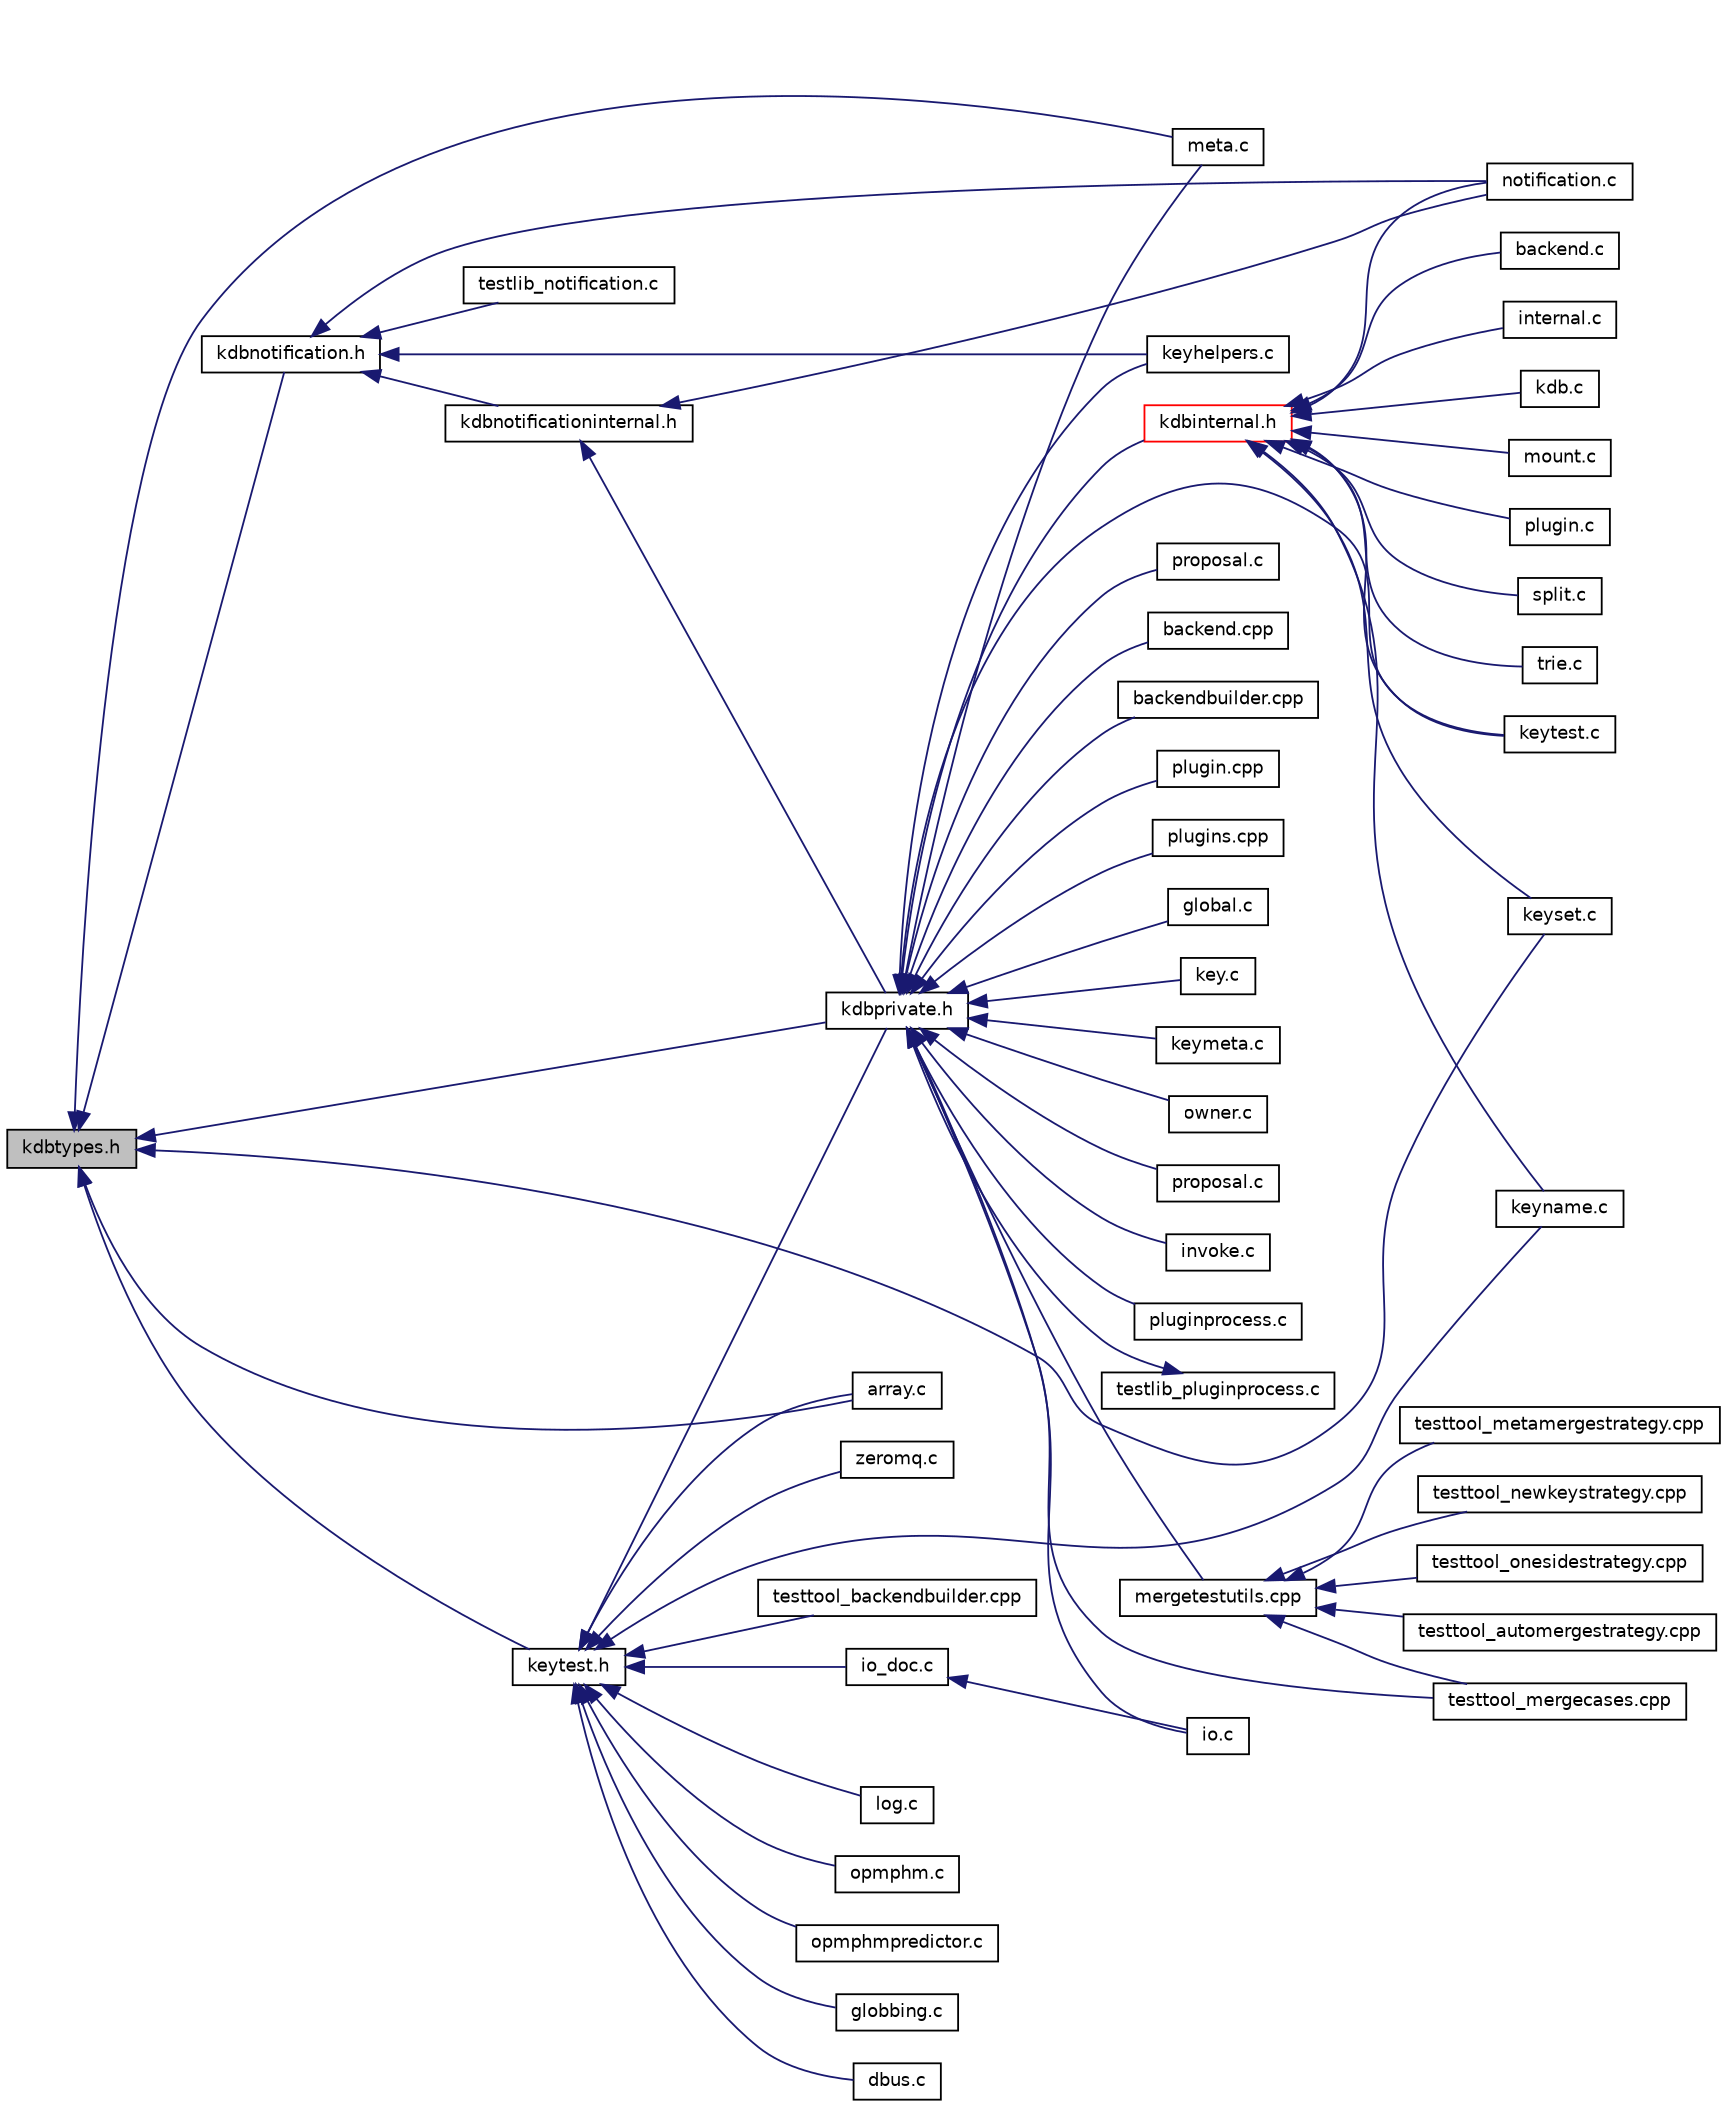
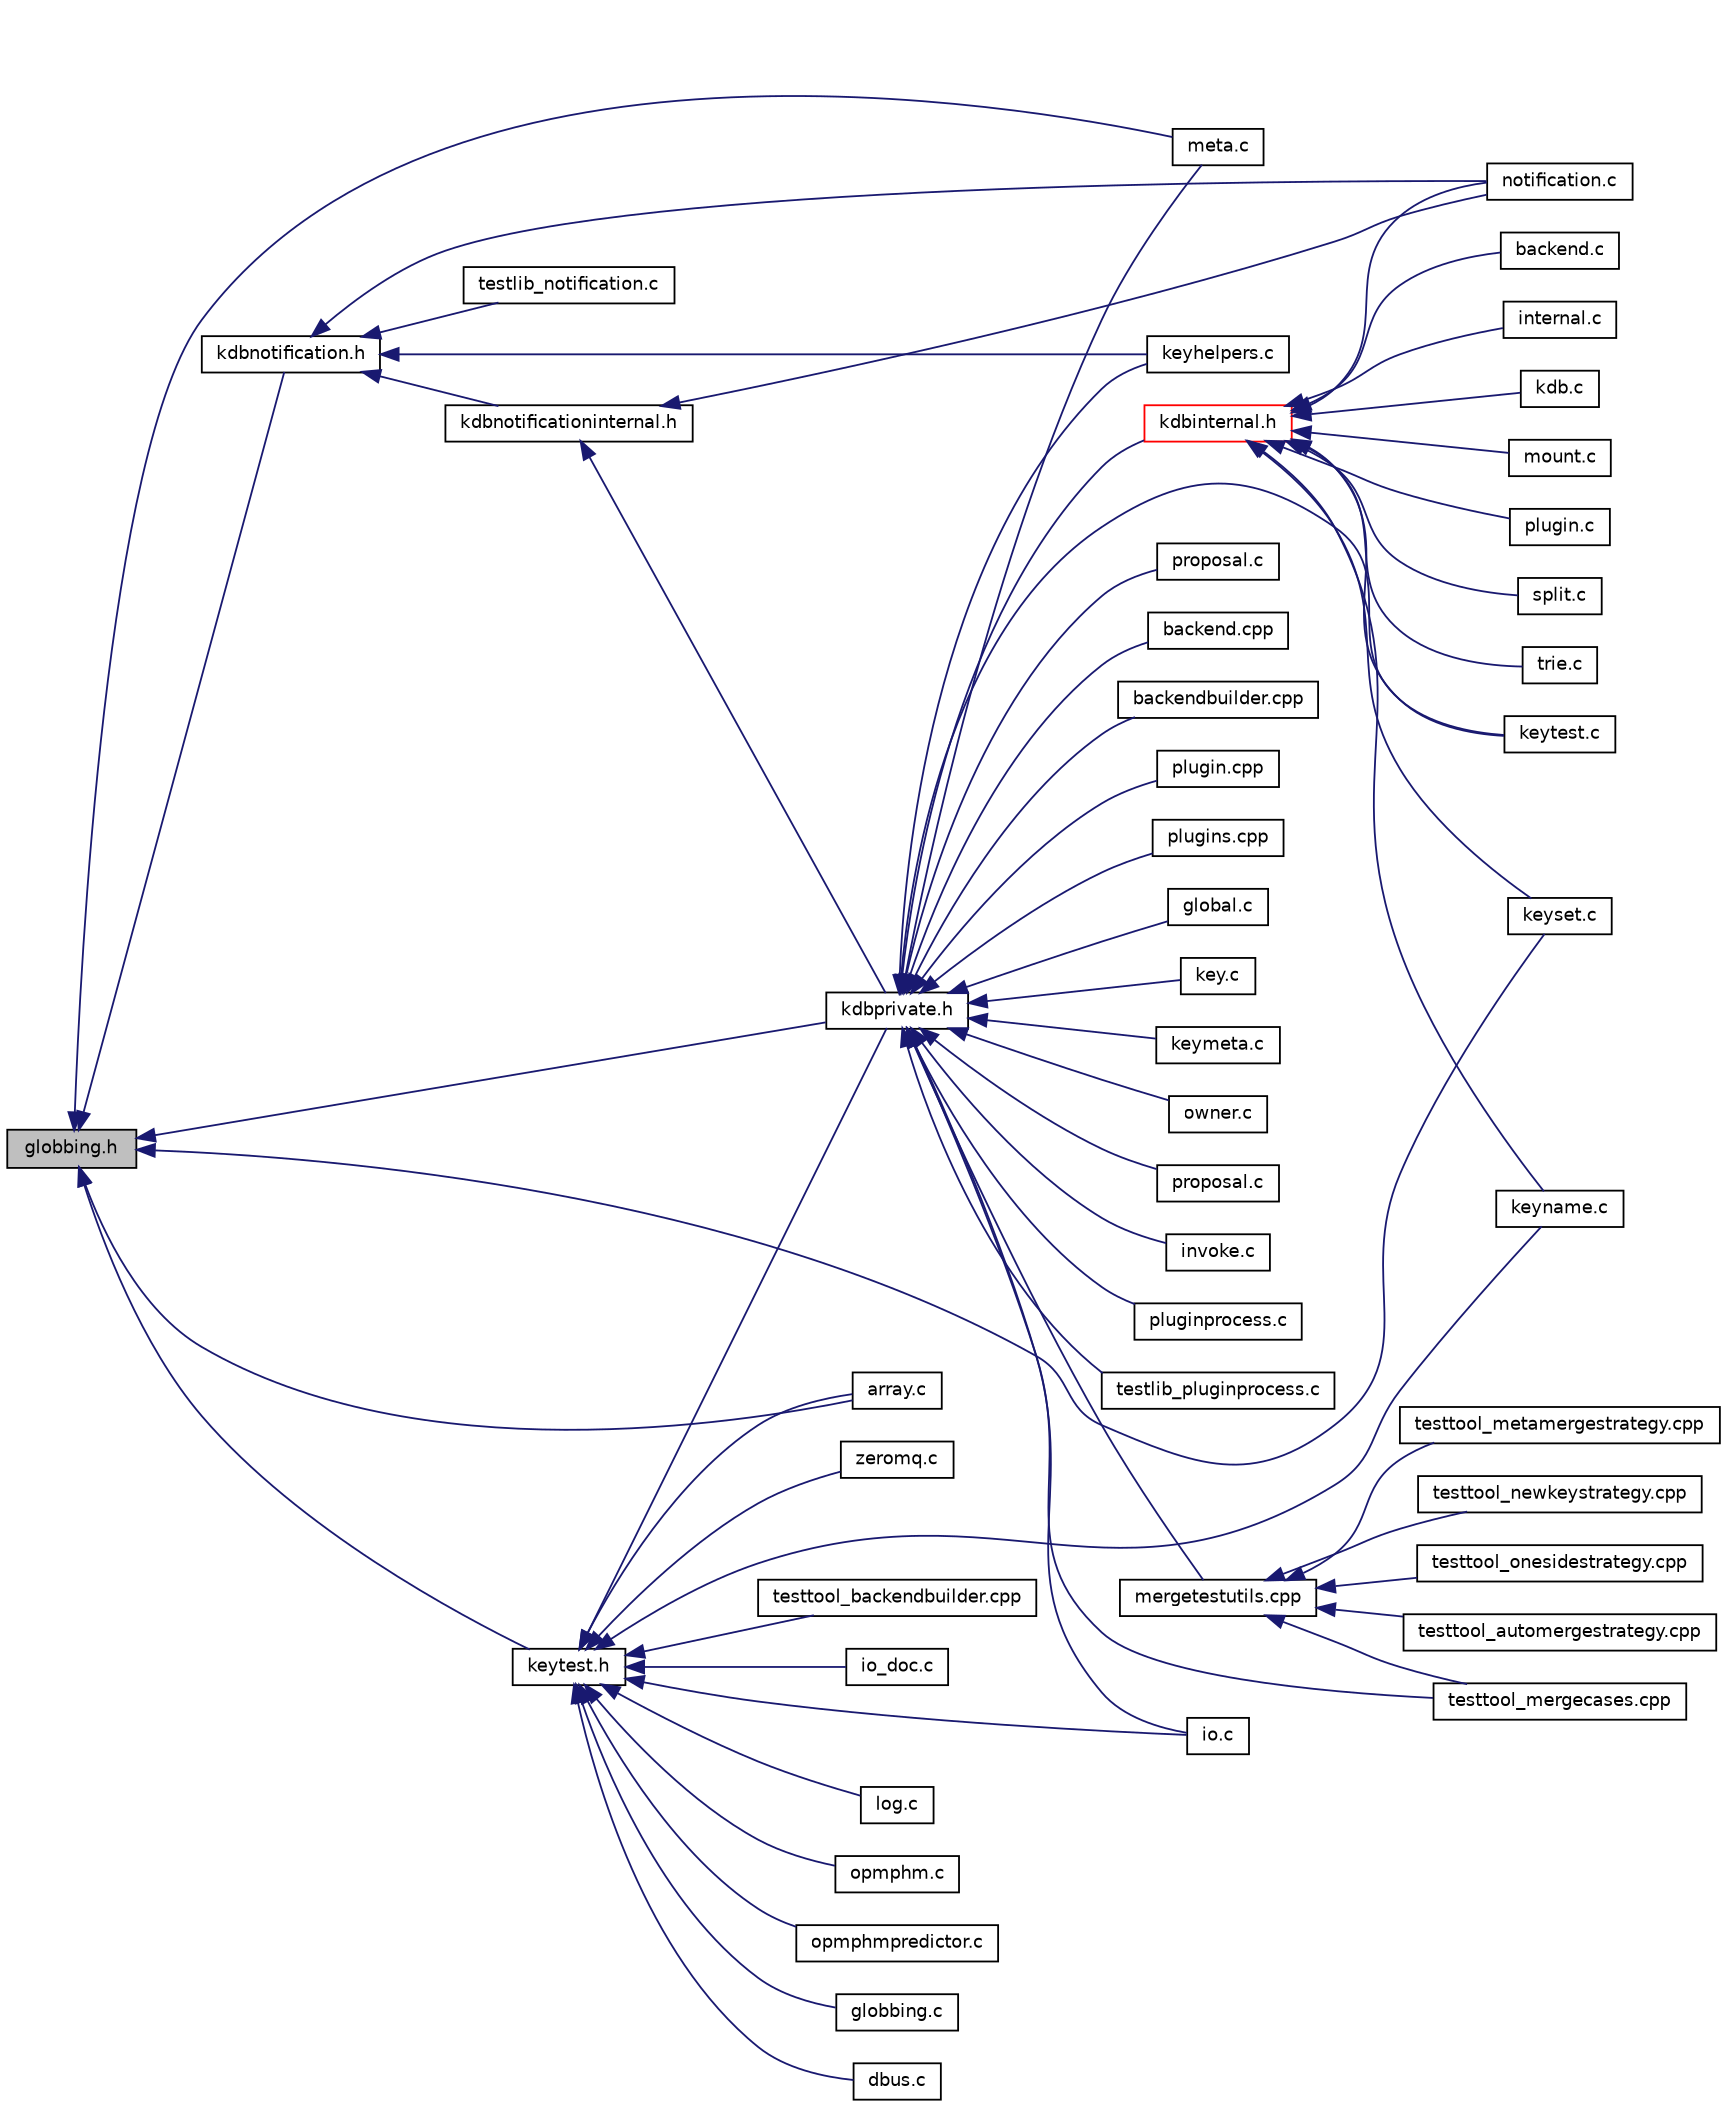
node "kdbtypes.h": label "kdbtypes.h" -> "globbing.h"
edge "kdbprivate.h" -> "testlib_pluginprocess.c": reversed
edge "io.c" -> "io_doc.c": now "io.c" -> "keytest.h"
